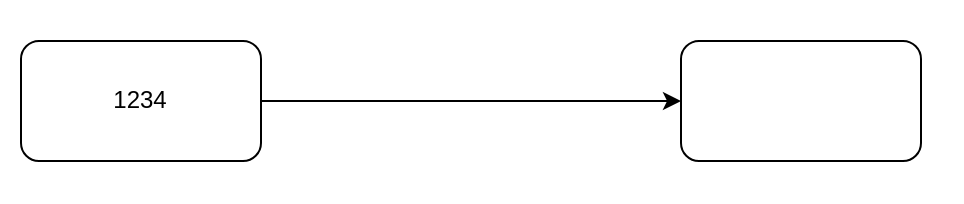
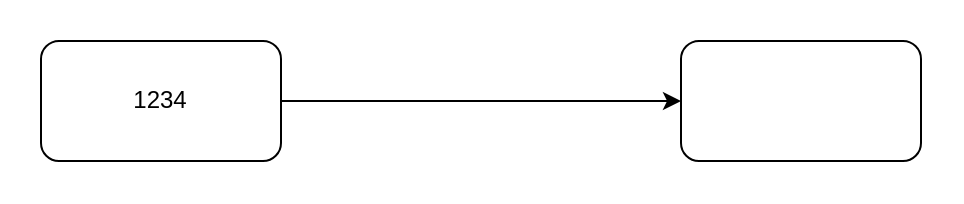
node "1234": moved (141, 101) -> (161, 101)
